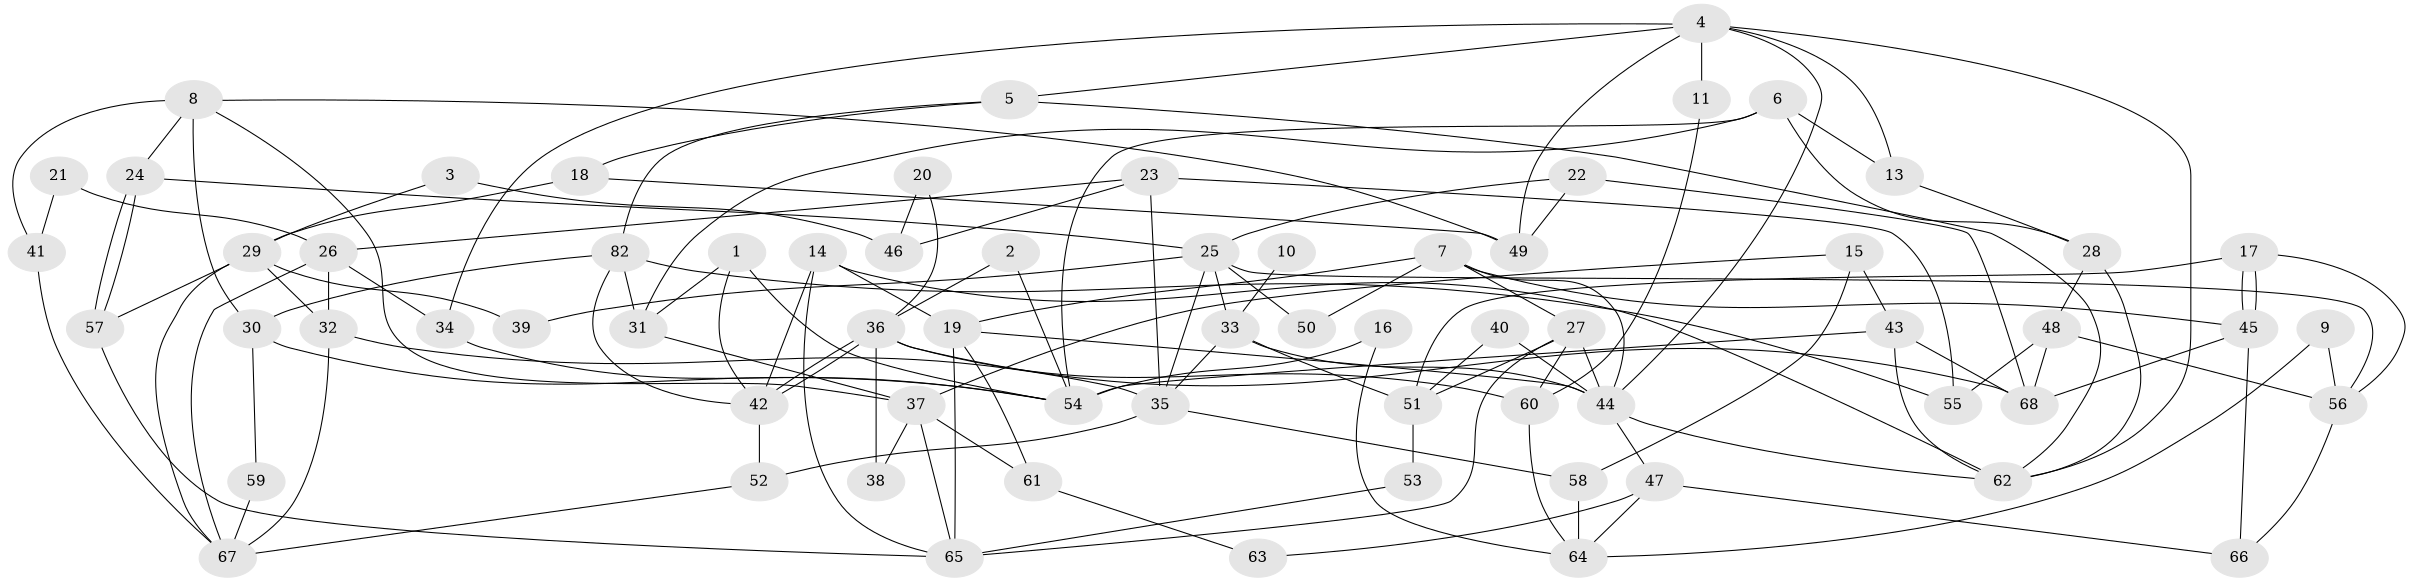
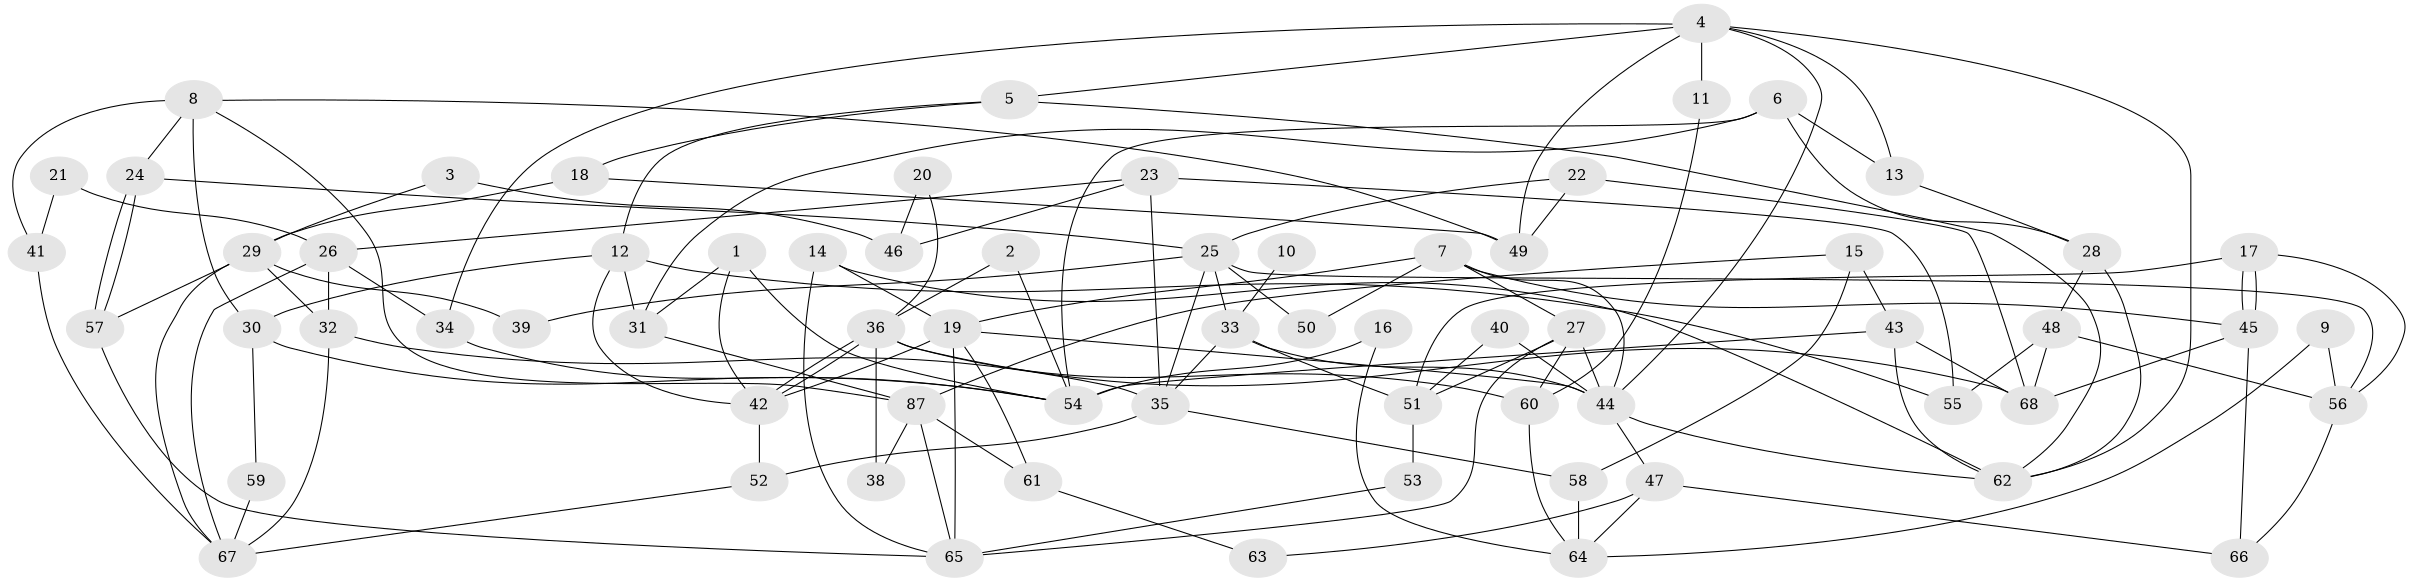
node "82": label "82" -> "12"
edge "14" -- "42": now "19" -- "42"
node "37": label "37" -> "87"
